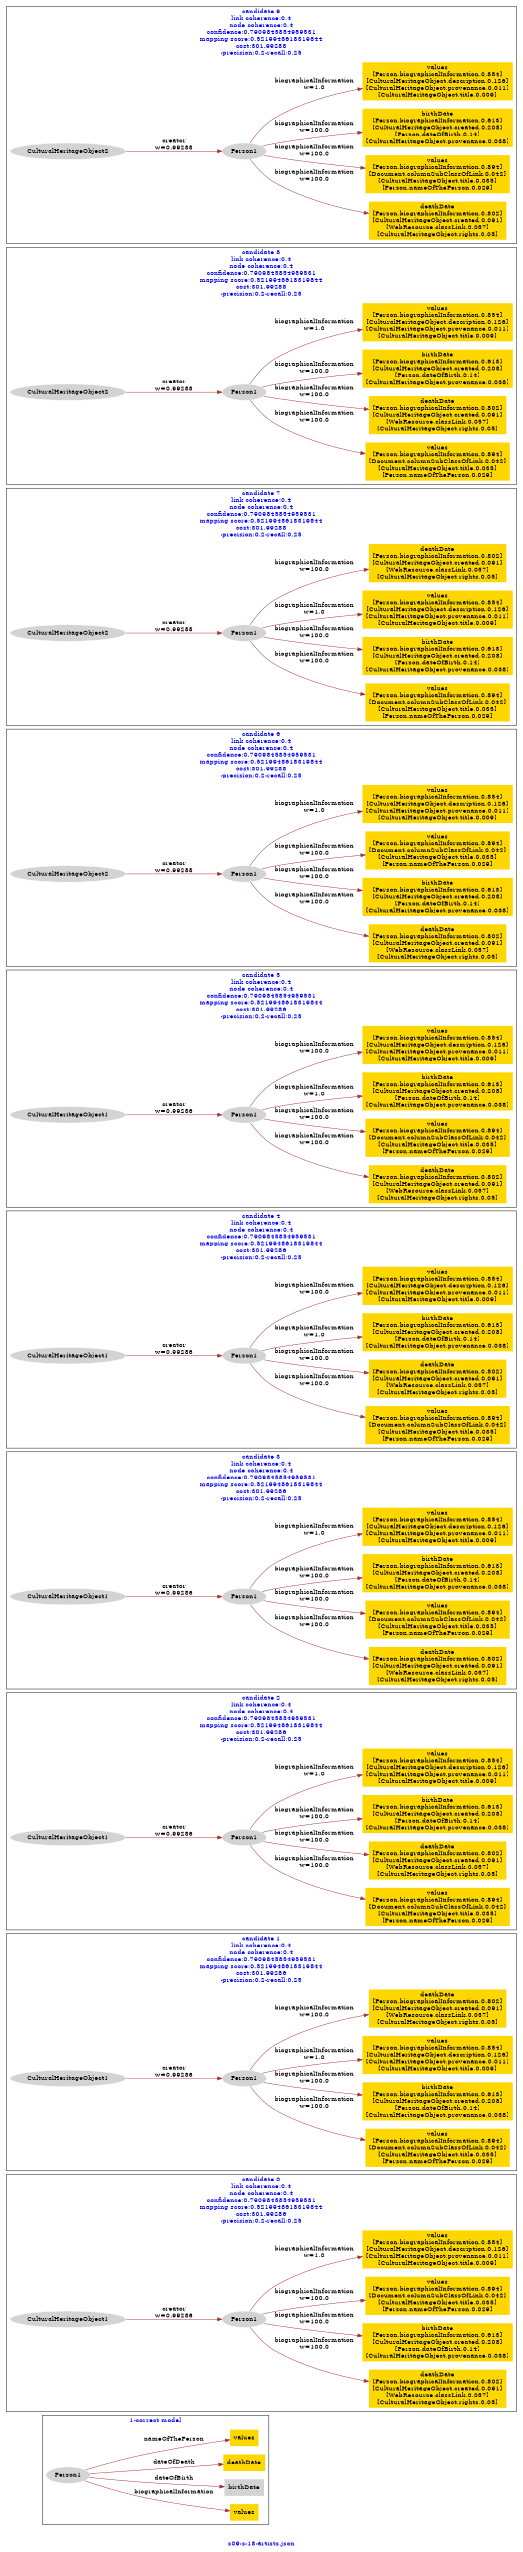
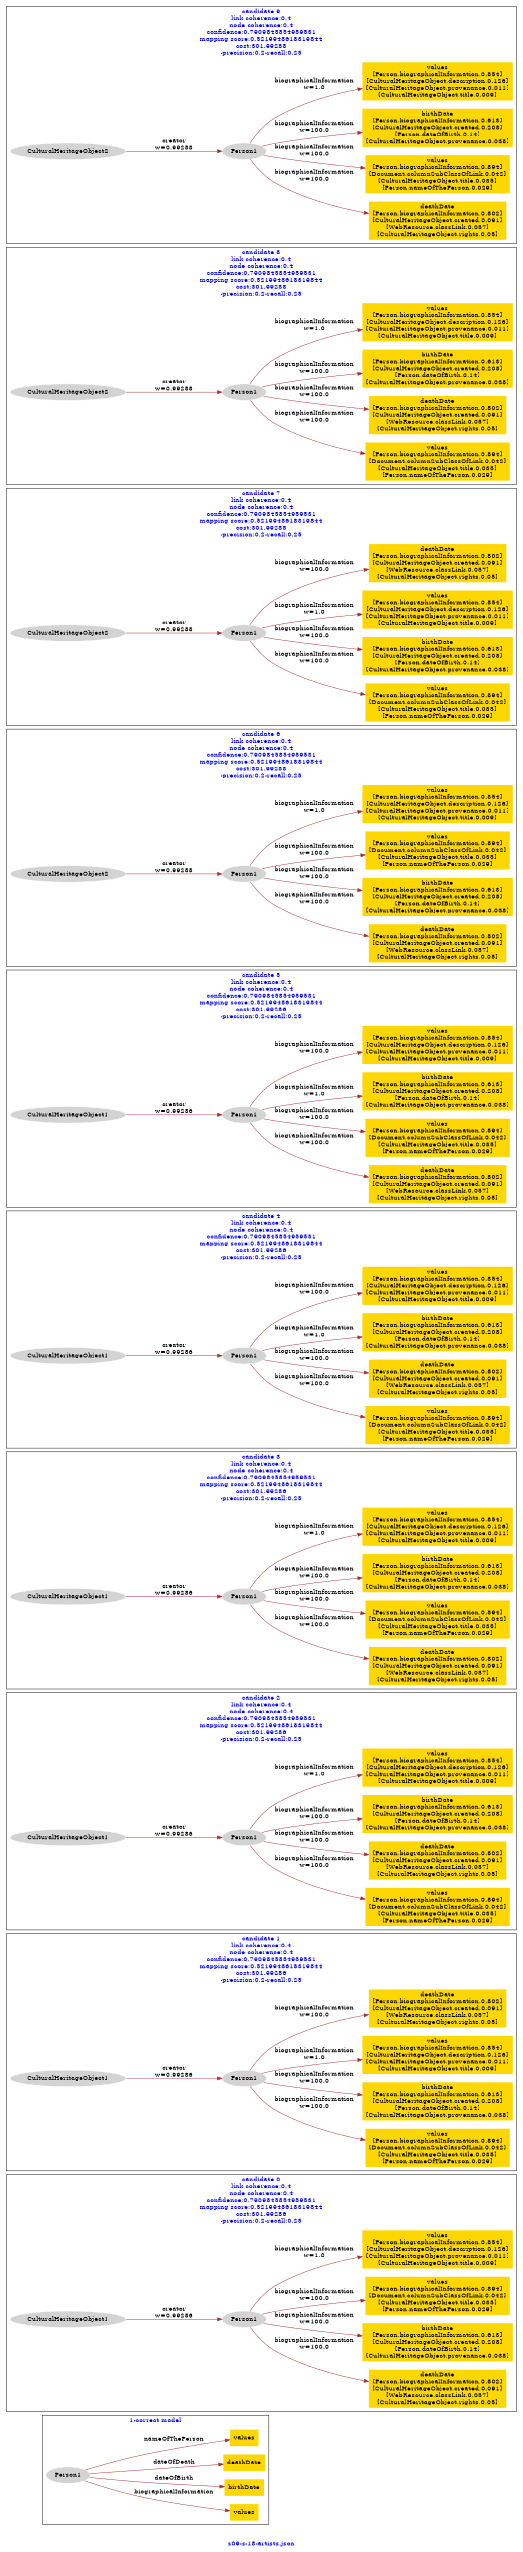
node "birthDate": fillcolor lightgray -> gold
